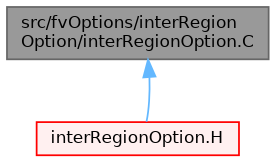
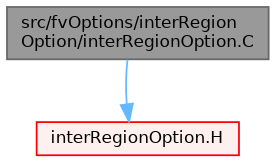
edge "interRegionOption.H" -> "src/fvOptions/interRegion Option/interRegionOption.C": reversed
